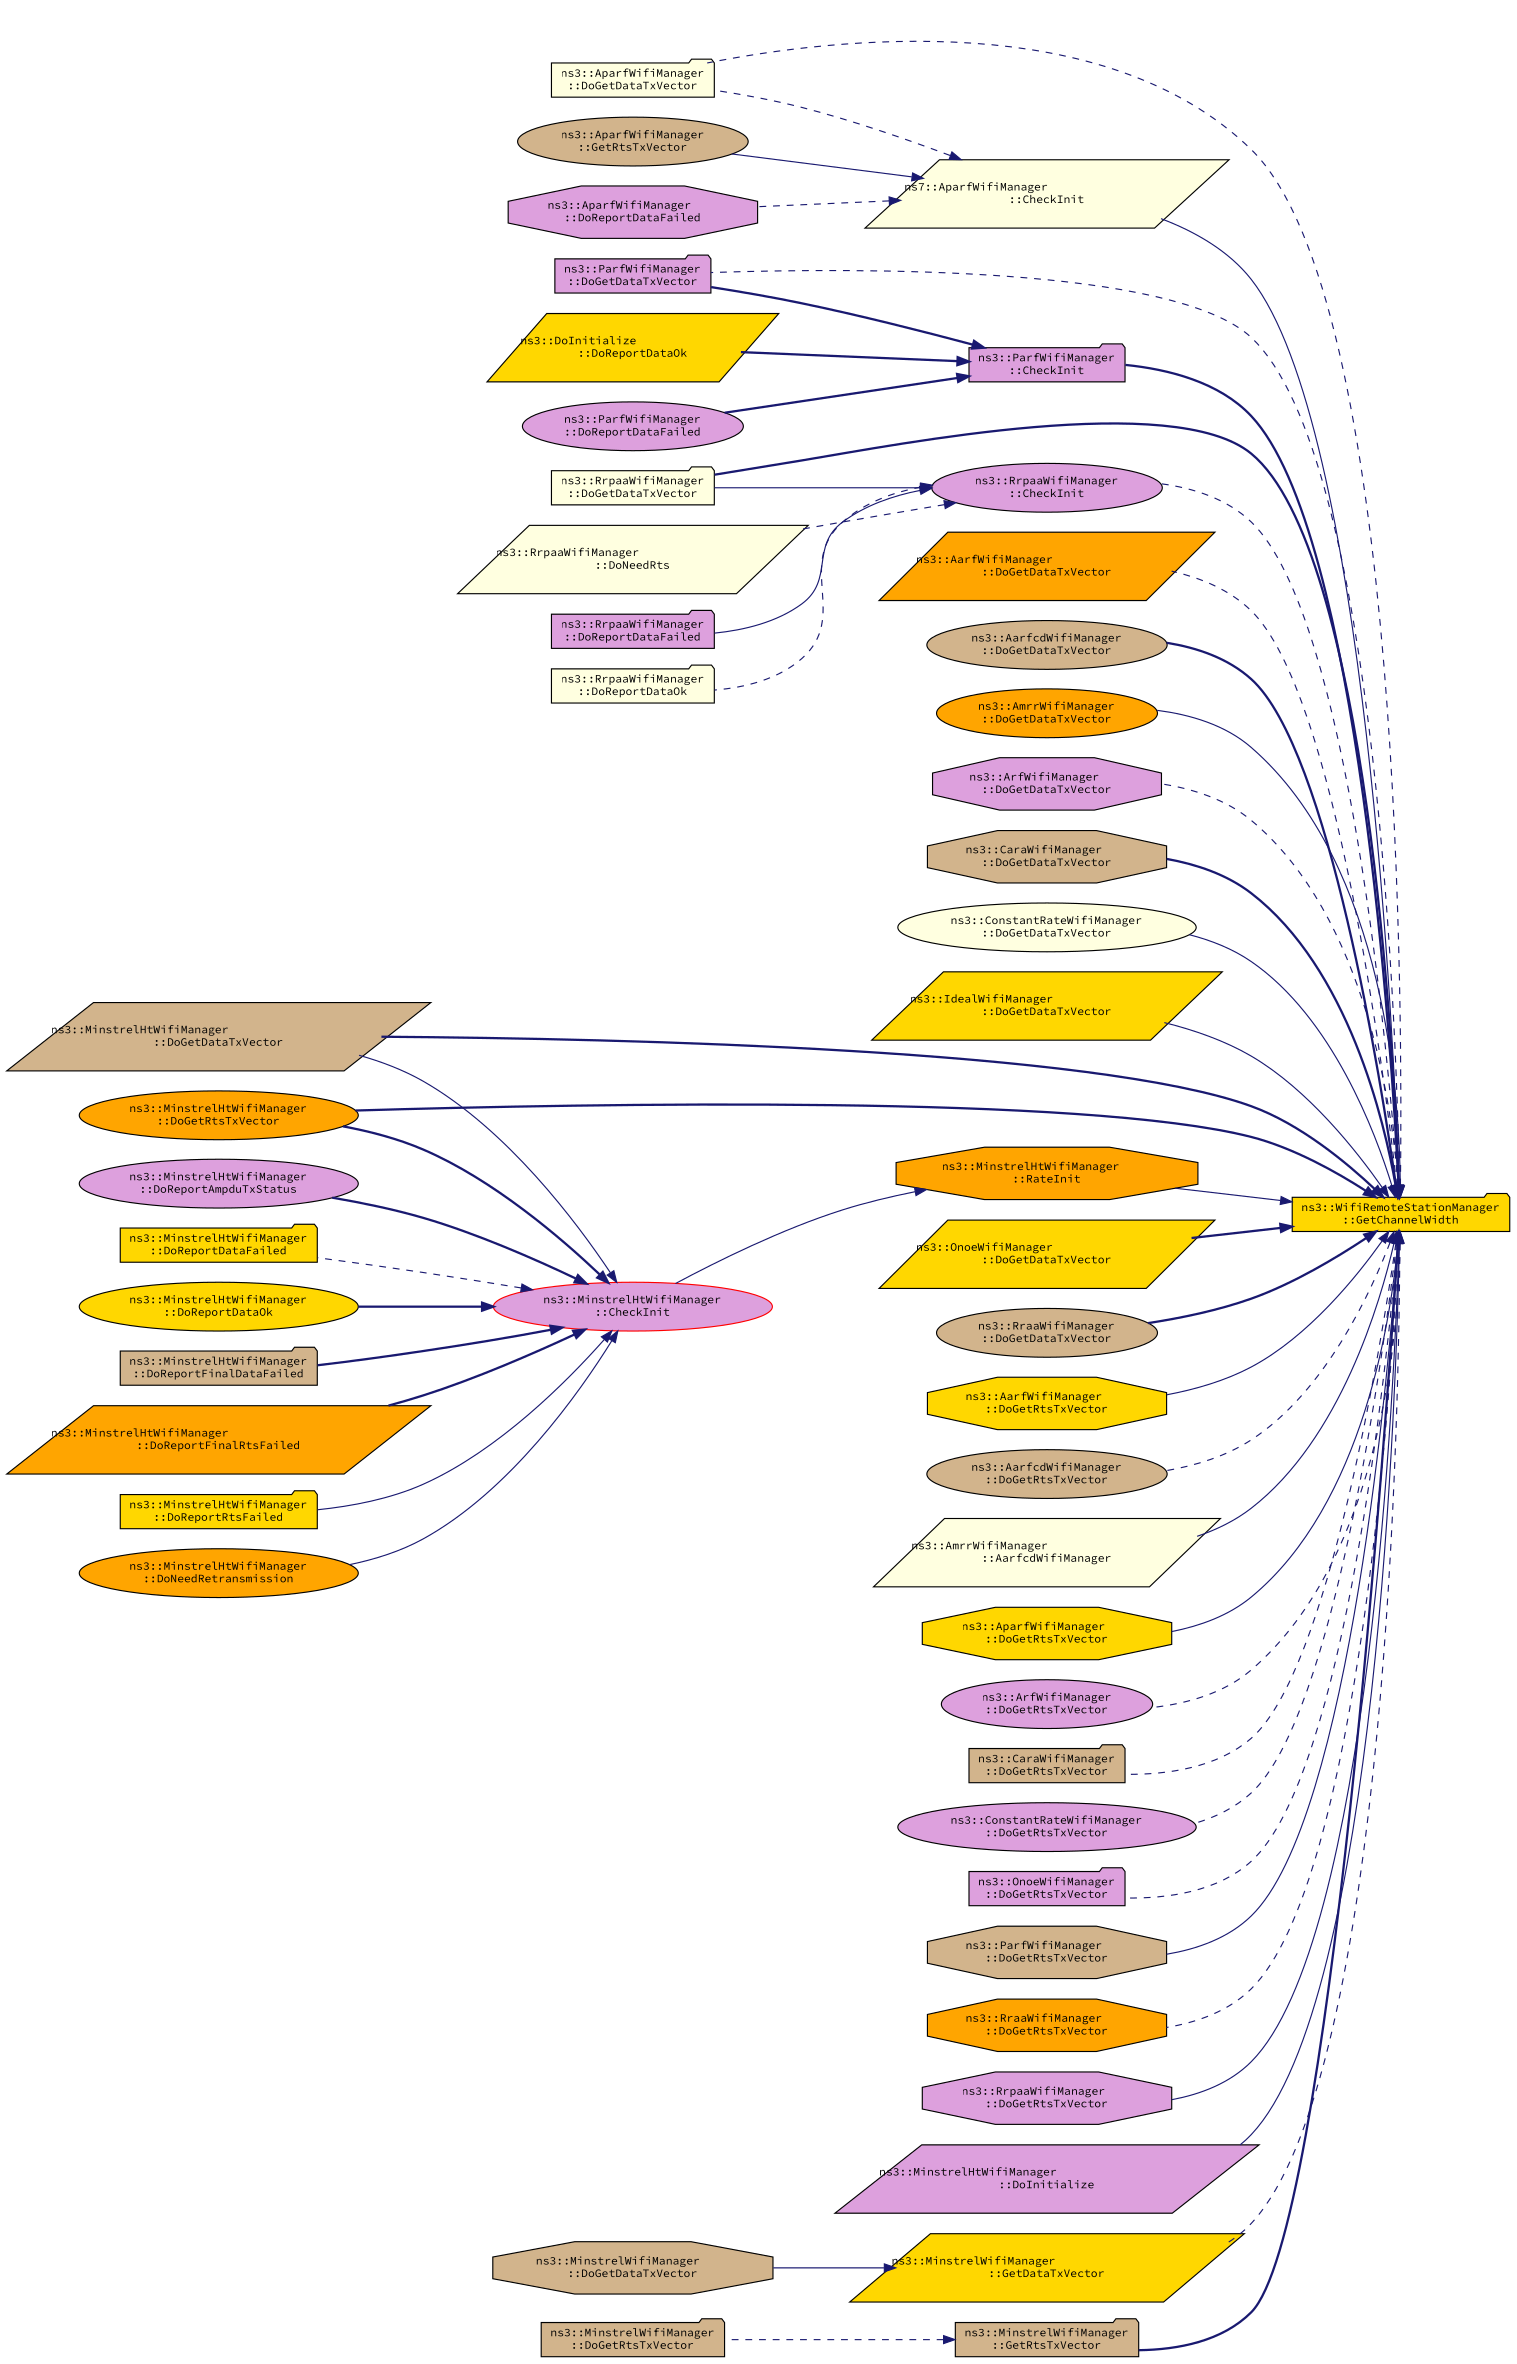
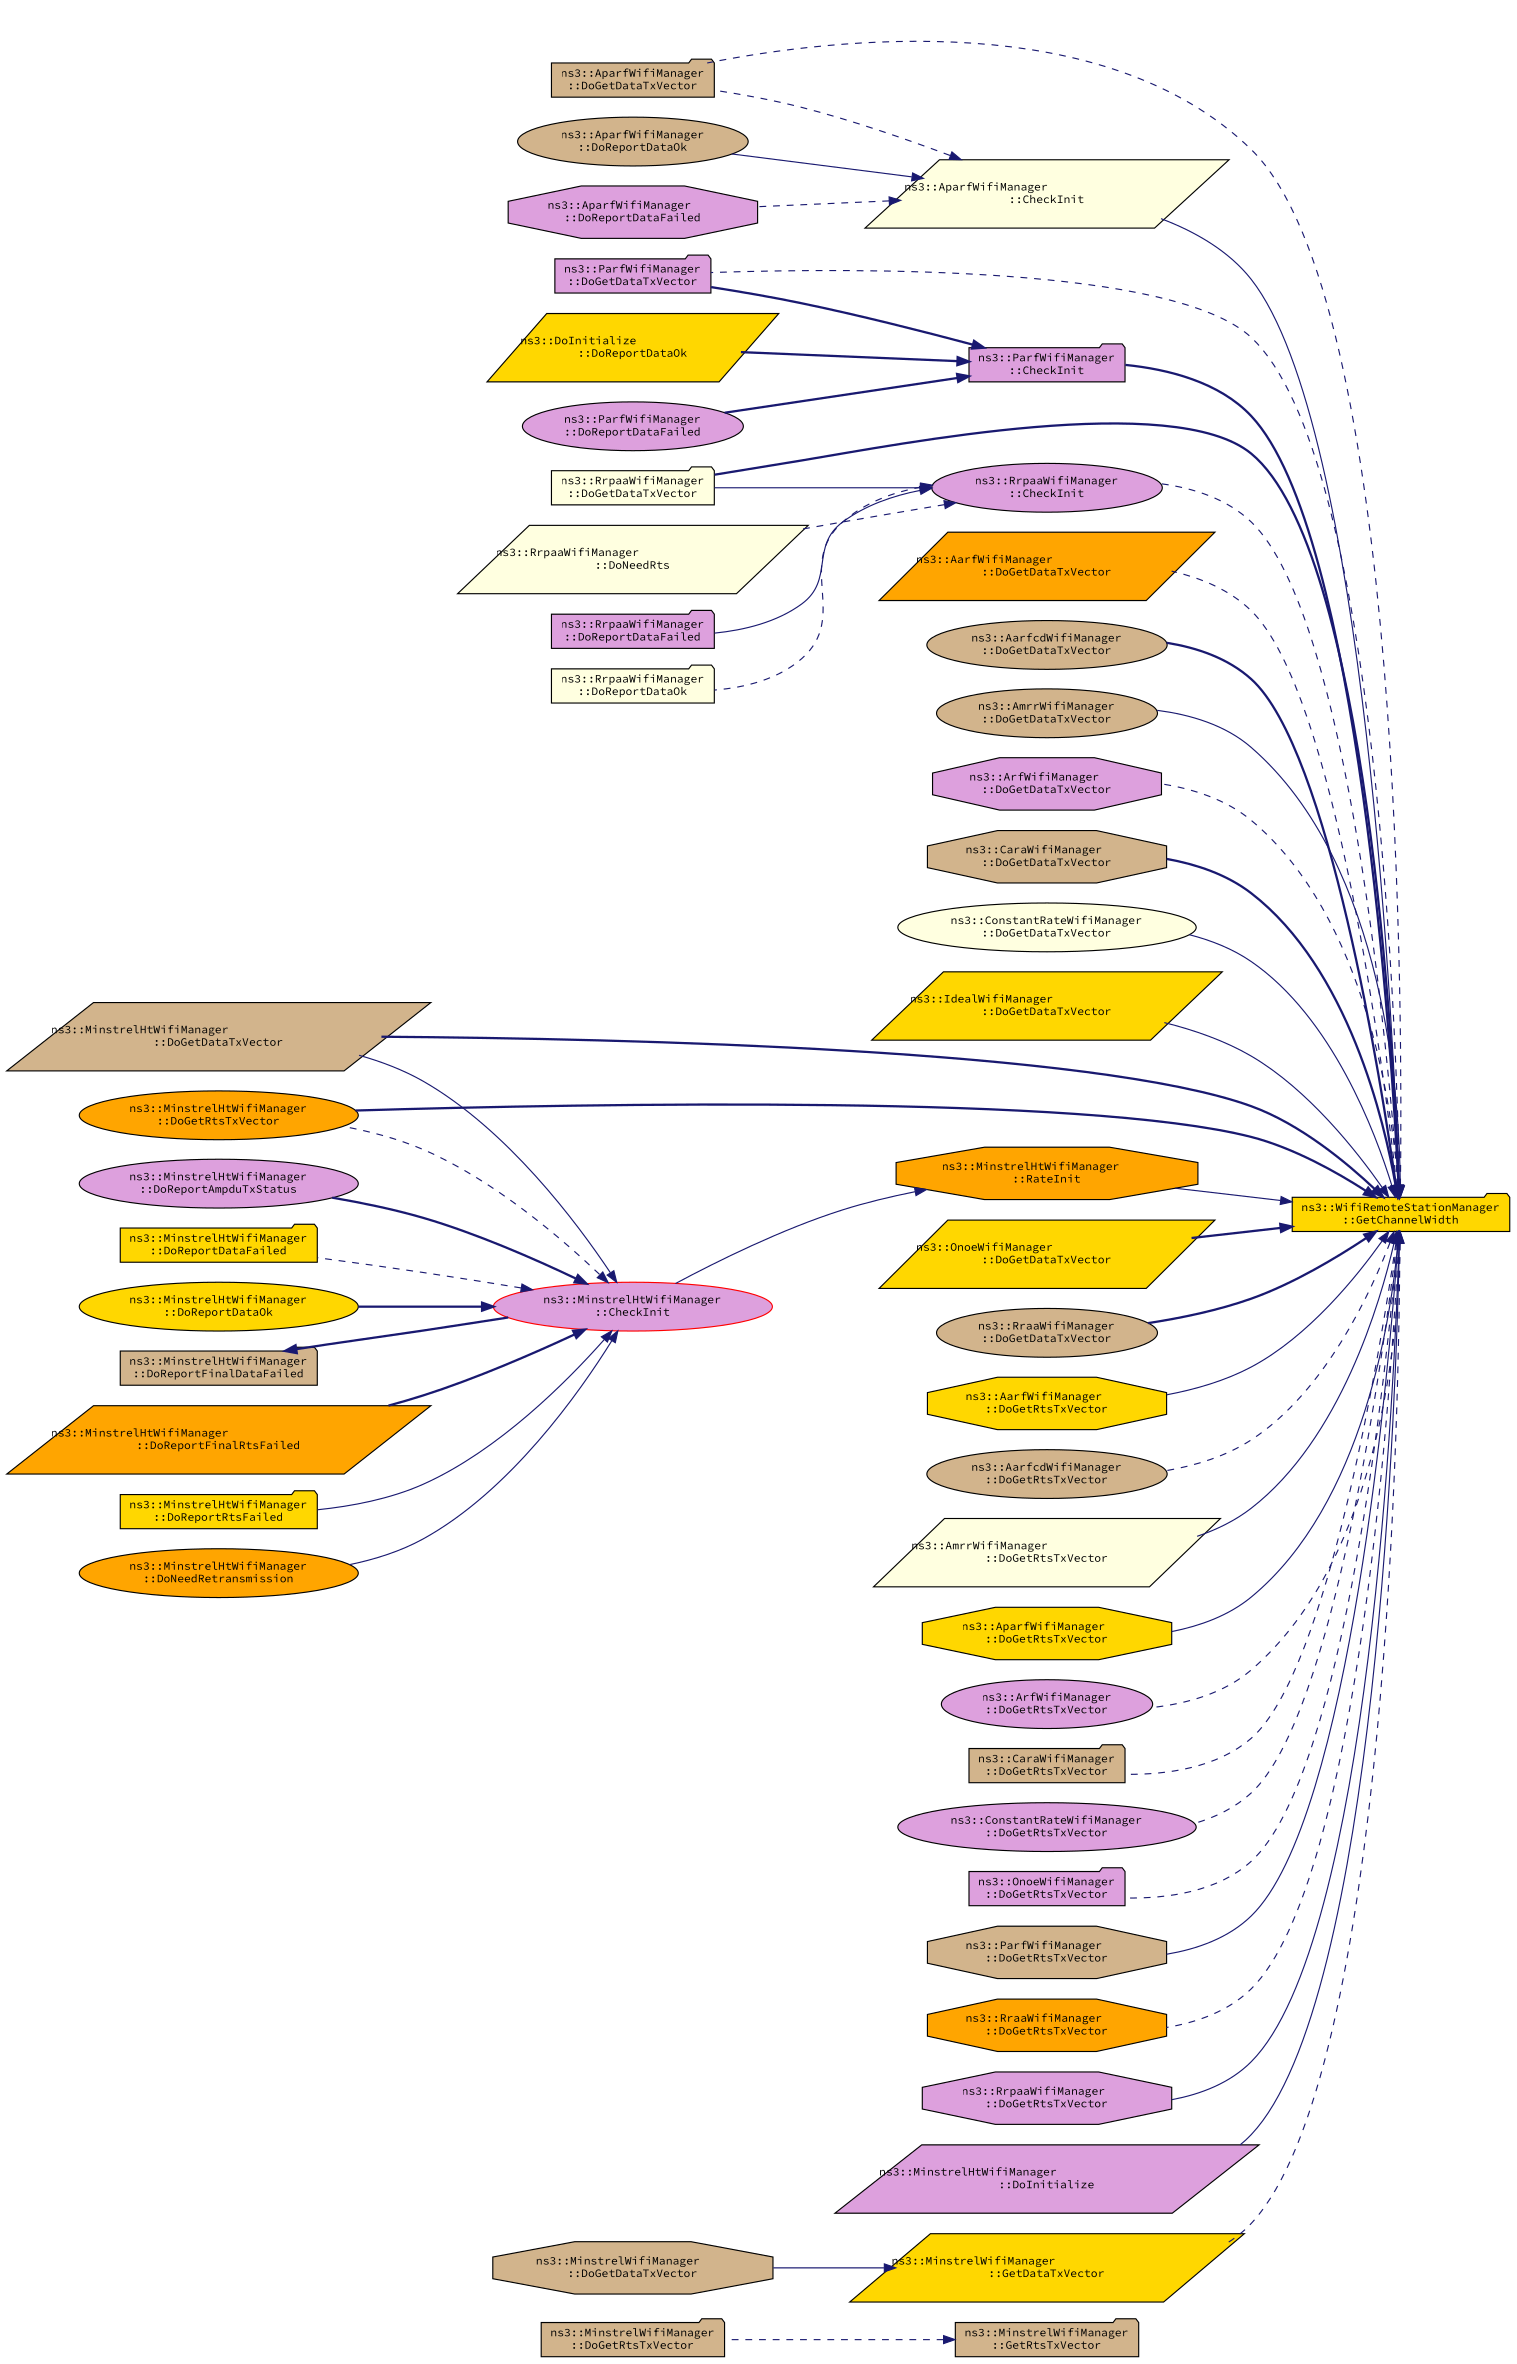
node "ns3::AparfWifiManager ::DoGetDataTxVector": fillcolor lightyellow -> tan
node "ns3::AparfWifiManager ::GetRtsTxVector": label "ns3::AparfWifiManager ::GetRtsTxVector" -> "ns3::AparfWifiManager ::DoReportDataOk"
node "ns7::AparfWifiManager ::CheckInit": label "ns7::AparfWifiManager ::CheckInit" -> "ns3::AparfWifiManager ::CheckInit"
node "ns3::AmrrWifiManager ::DoGetDataTxVector": fillcolor orange -> tan
edge "ns3::MinstrelHtWifiManager ::DoGetRtsTxVector" -> "ns3::MinstrelHtWifiManager ::CheckInit": style bold -> dashed
edge "ns3::MinstrelHtWifiManager ::DoReportFinalDataFailed" -> "ns3::MinstrelHtWifiManager ::CheckInit": reversed
node "ns3::AmrrWifiManager ::AarfcdWifiManager": label "ns3::AmrrWifiManager ::AarfcdWifiManager" -> "ns3::AmrrWifiManager ::DoGetRtsTxVector"
edge "ns3::MinstrelWifiManager ::GetRtsTxVector" -> "ns3::WifiRemoteStationManager ::GetChannelWidth": removed
